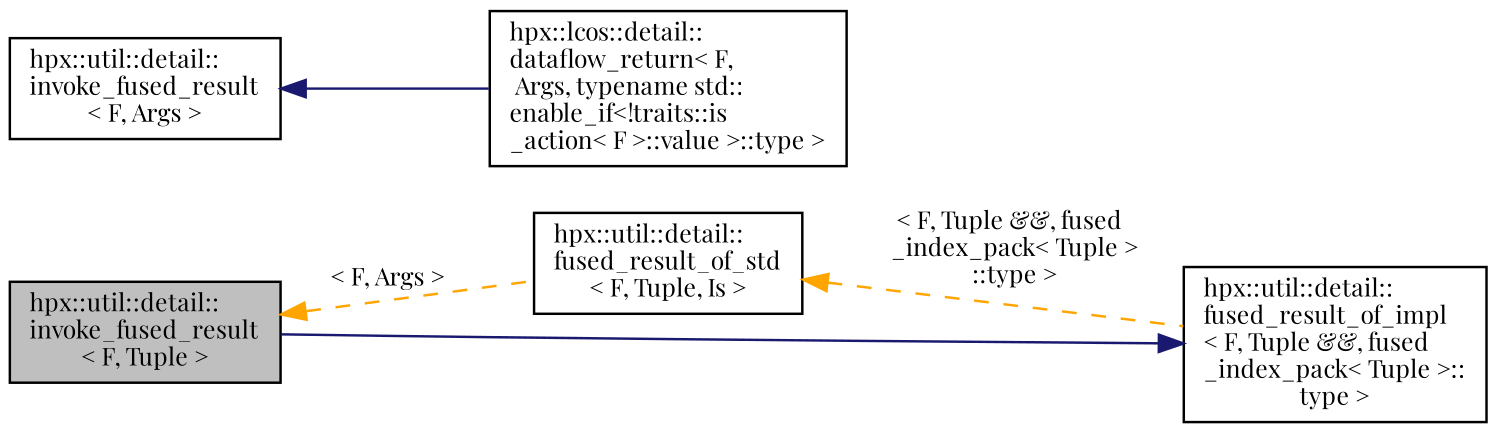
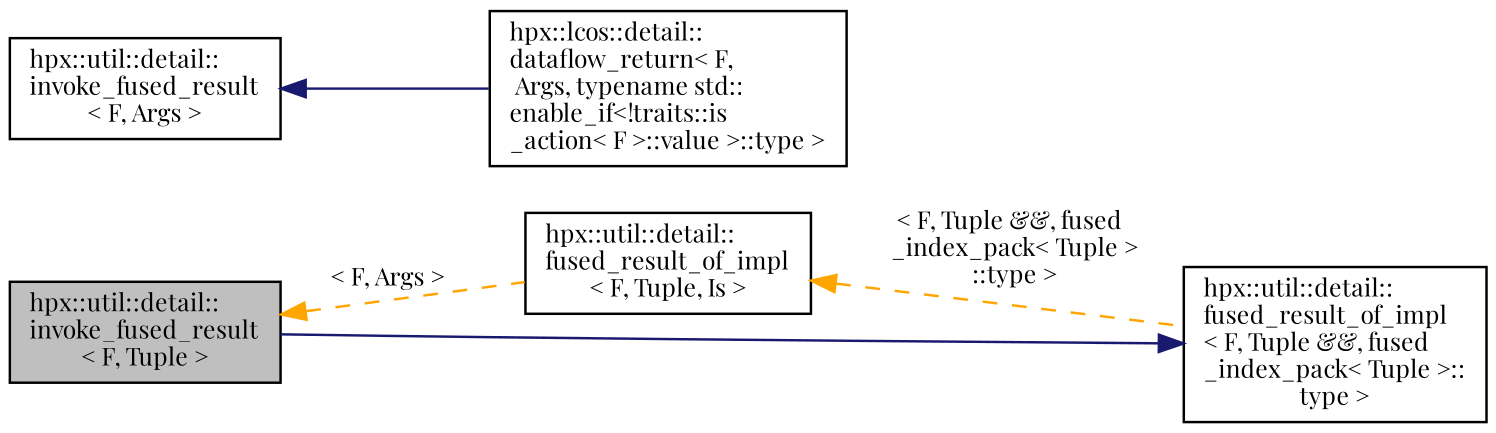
node "hpx::util::detail:: fused_result_of_std < F, Tuple, Is >": label "hpx::util::detail:: fused_result_of_std < F, Tuple, Is >" -> "hpx::util::detail:: fused_result_of_impl < F, Tuple, Is >"
